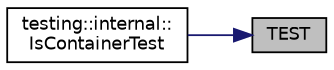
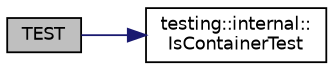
edge "testing::internal:: IsContainerTest" -> "TEST": reversed
